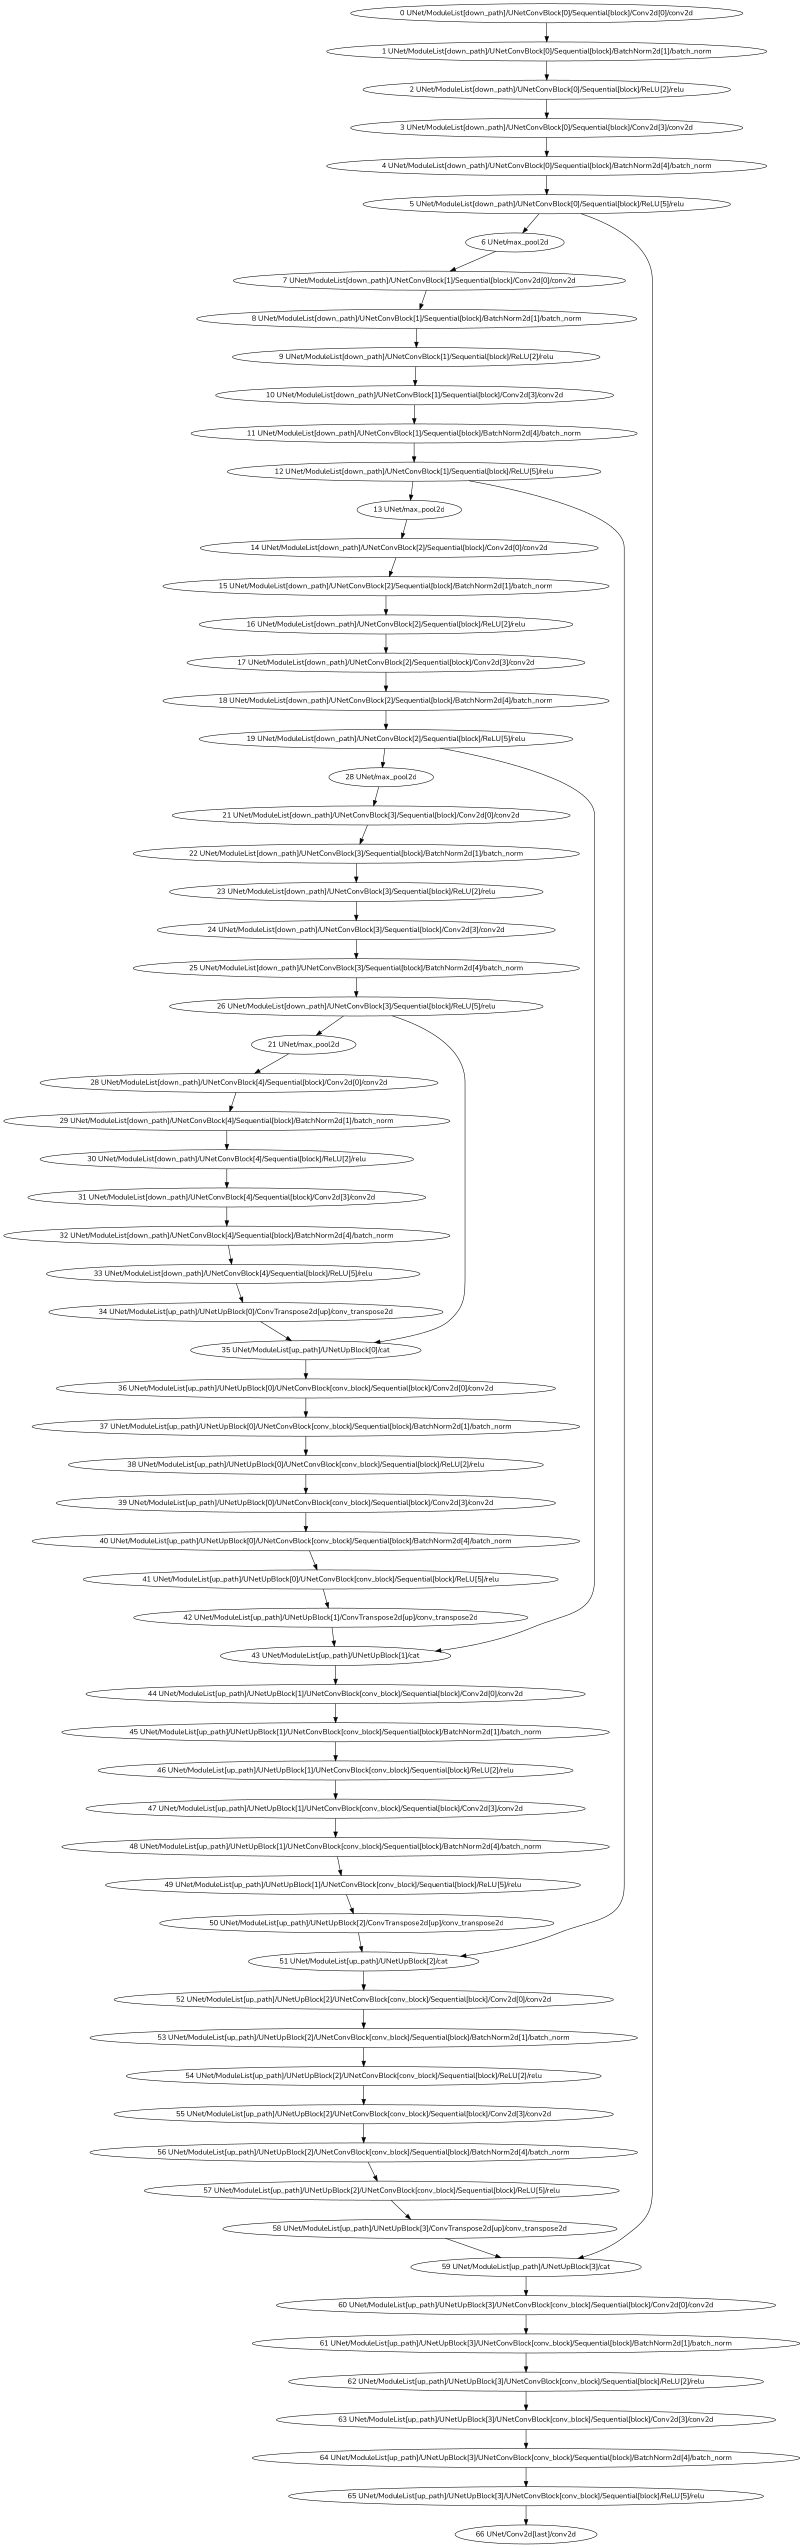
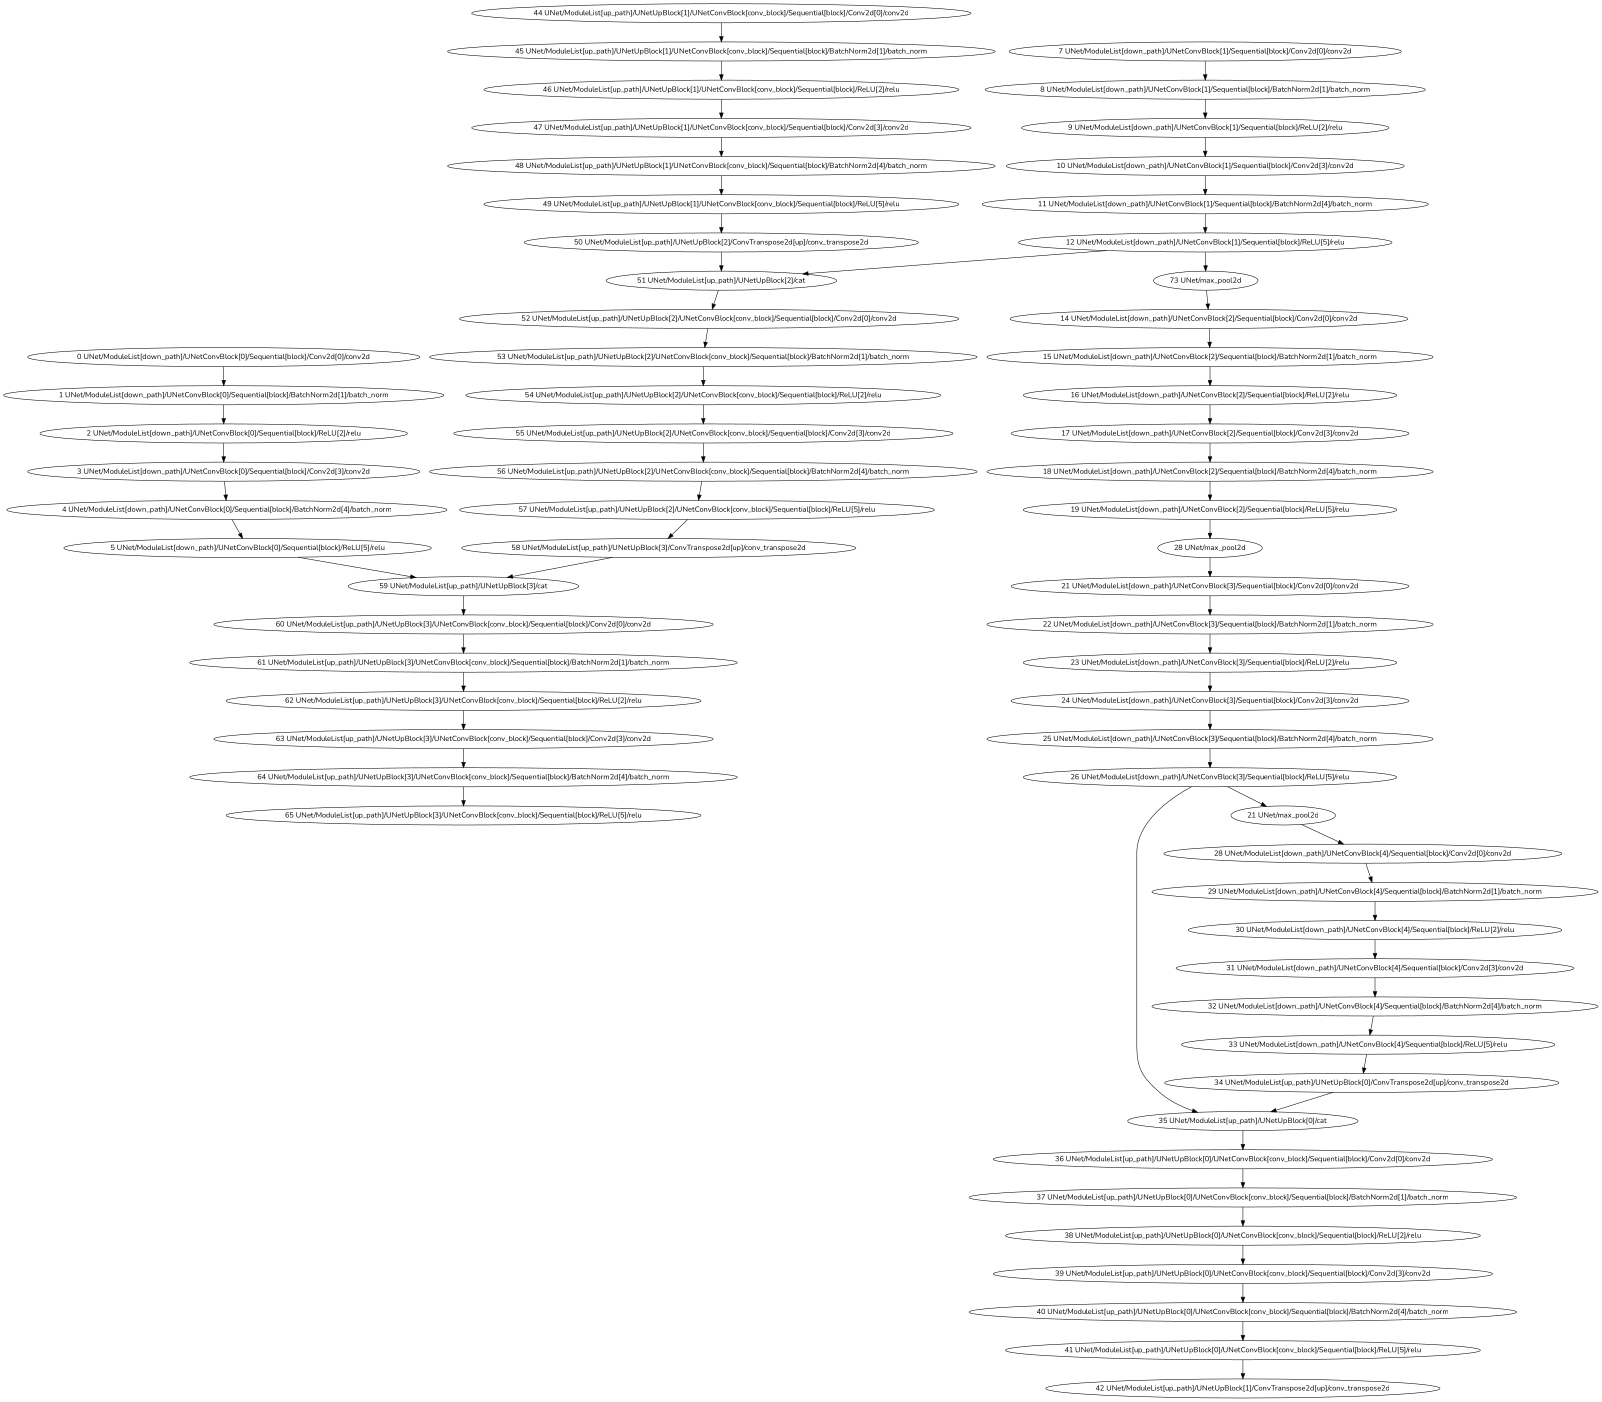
node "6 UNet/max_pool2d": removed
node "13 UNet/max_pool2d": label "13 UNet/max_pool2d" -> "73 UNet/max_pool2d"
node "43 UNet/ModuleList[up_path]/UNetUpBlock[1]/cat": removed
node "66 UNet/Conv2d[last]/conv2d": removed
